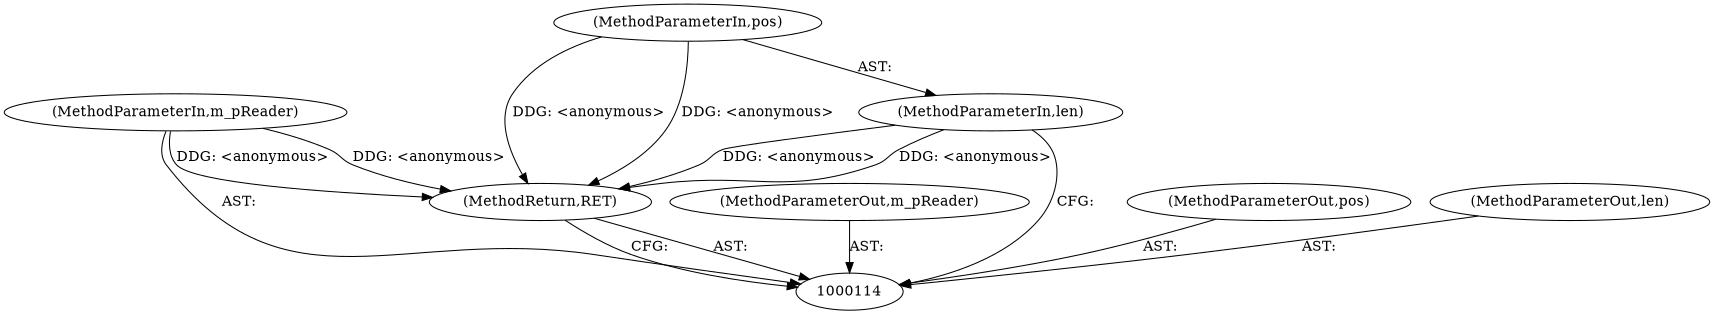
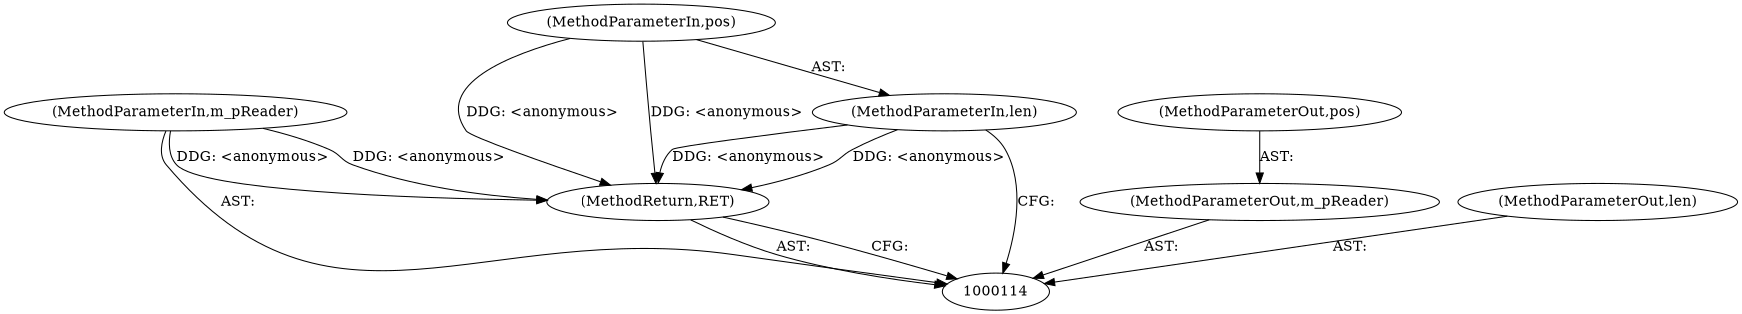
edge "(MethodParameterOut,pos)" -> "1000114": now "(MethodParameterOut,pos)" -> "(MethodParameterOut,m_pReader)"
